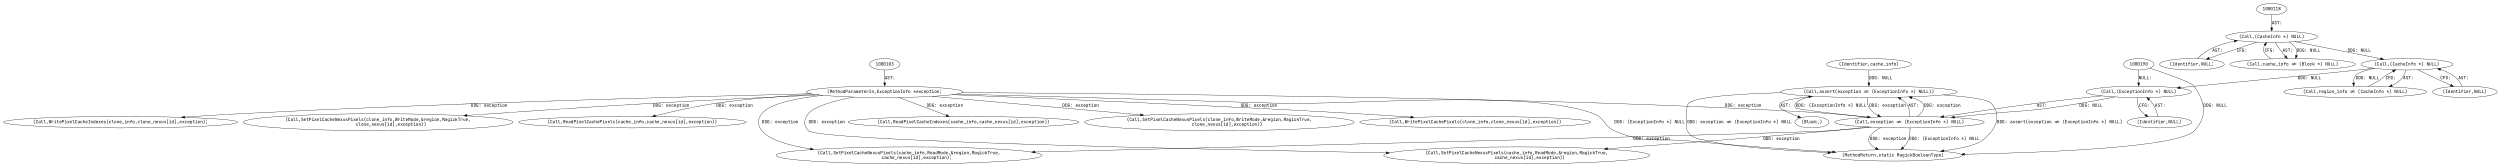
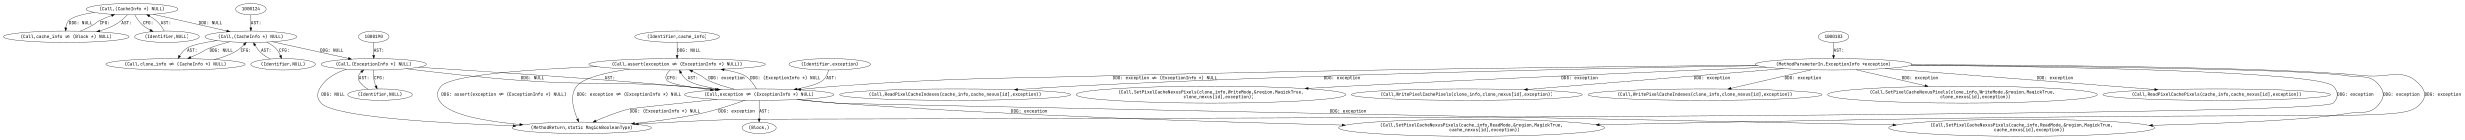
node "1000124": added
node "1000118": removed
node "(Identifier,exception)": added
edge "1000190" -> "(Call,(ExceptionInfo *) NULL)": label "NULL: " -> "AST: "
node "(Call,region_info != (CacheInfo *) NULL)": label "(Call,region_info != (CacheInfo *) NULL)" -> "(Call,clone_info != (CacheInfo *) NULL)"
edge "(Call,assert(exception != (ExceptionInfo *) NULL))" -> "(Block,)": now "(Call,exception != (ExceptionInfo *) NULL)" -> "(Block,)"
edge "(MethodParameterIn,ExceptionInfo *exception)" -> "(Call,exception != (ExceptionInfo *) NULL)": label "DDG: exception" -> "DDG: exception != (ExceptionInfo *) NULL"
edge "(Call,assert(exception != (ExceptionInfo *) NULL))" -> "(Call,exception != (ExceptionInfo *) NULL)": label "DDG: exception" -> "CFG: "
edge "(MethodParameterIn,ExceptionInfo *exception)" -> "(MethodReturn,static MagickBooleanType)": label "DDG: (ExceptionInfo *) NULL" -> "DDG: exception"
edge "1000190" -> "(MethodReturn,static MagickBooleanType)": now "(Call,(ExceptionInfo *) NULL)" -> "(MethodReturn,static MagickBooleanType)"
